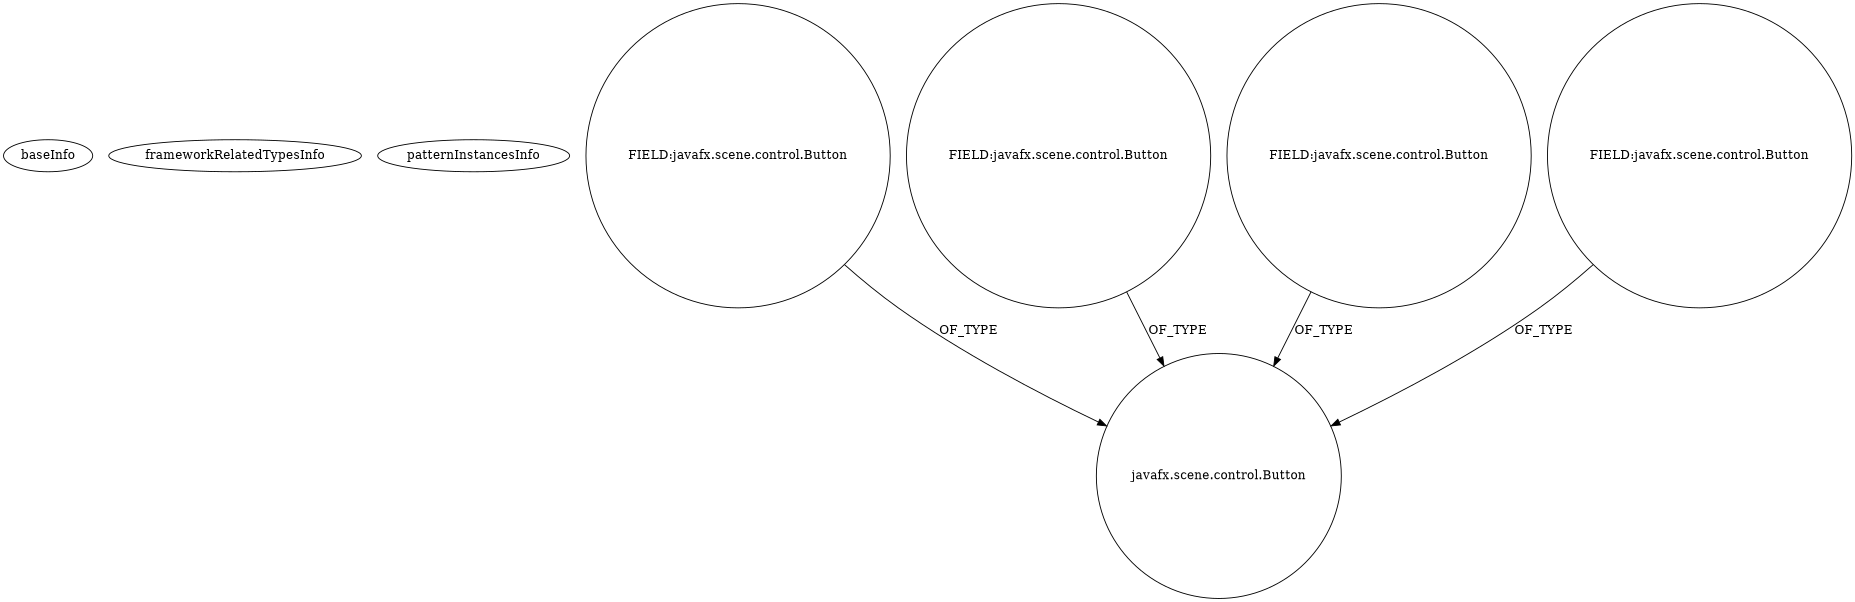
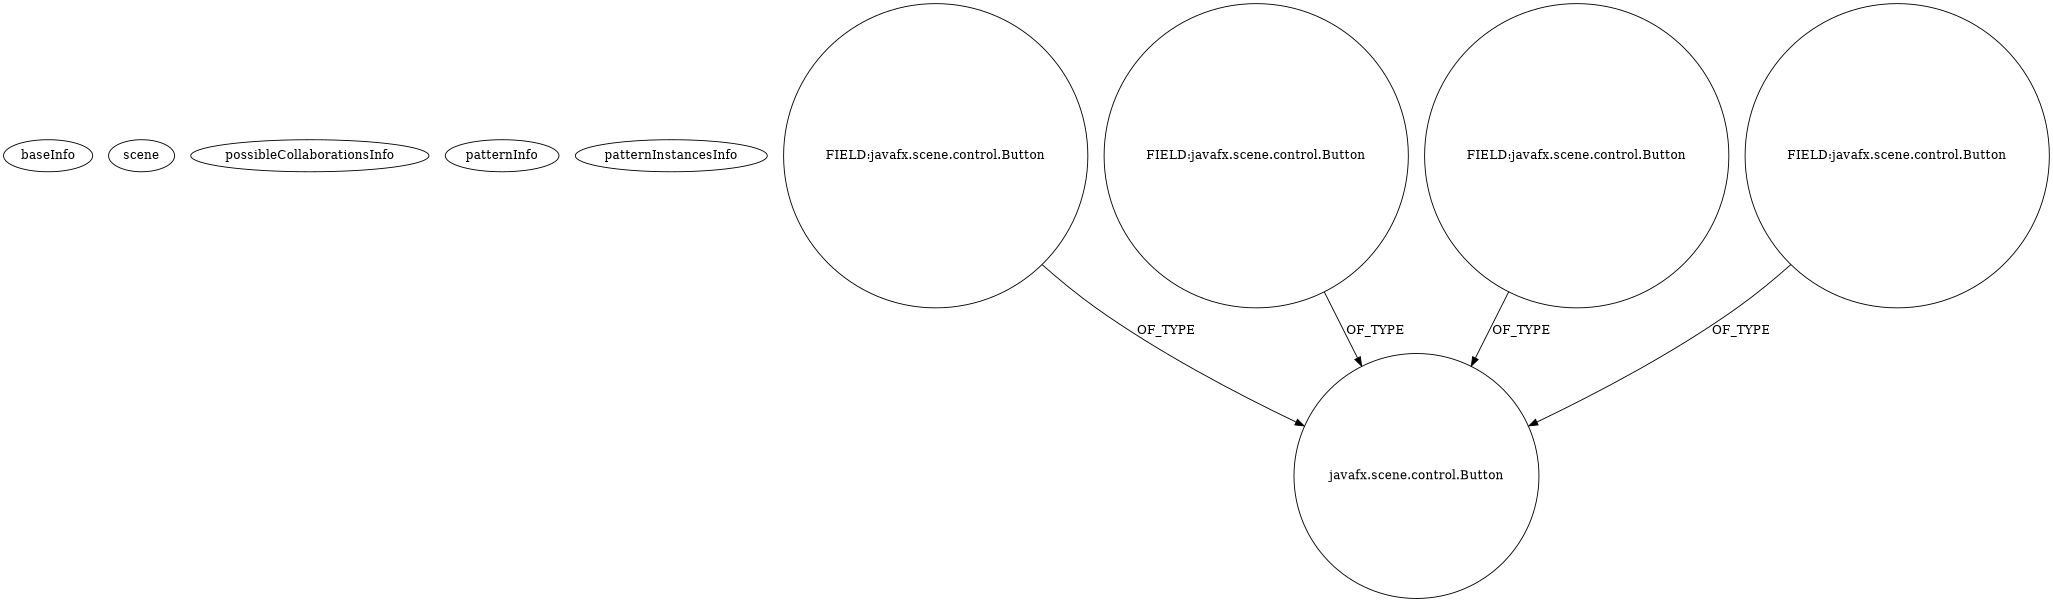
node "frameworkRelatedTypesInfo": label "frameworkRelatedTypesInfo" -> "scene"
node "possibleCollaborationsInfo": added
node "patternInfo": added
